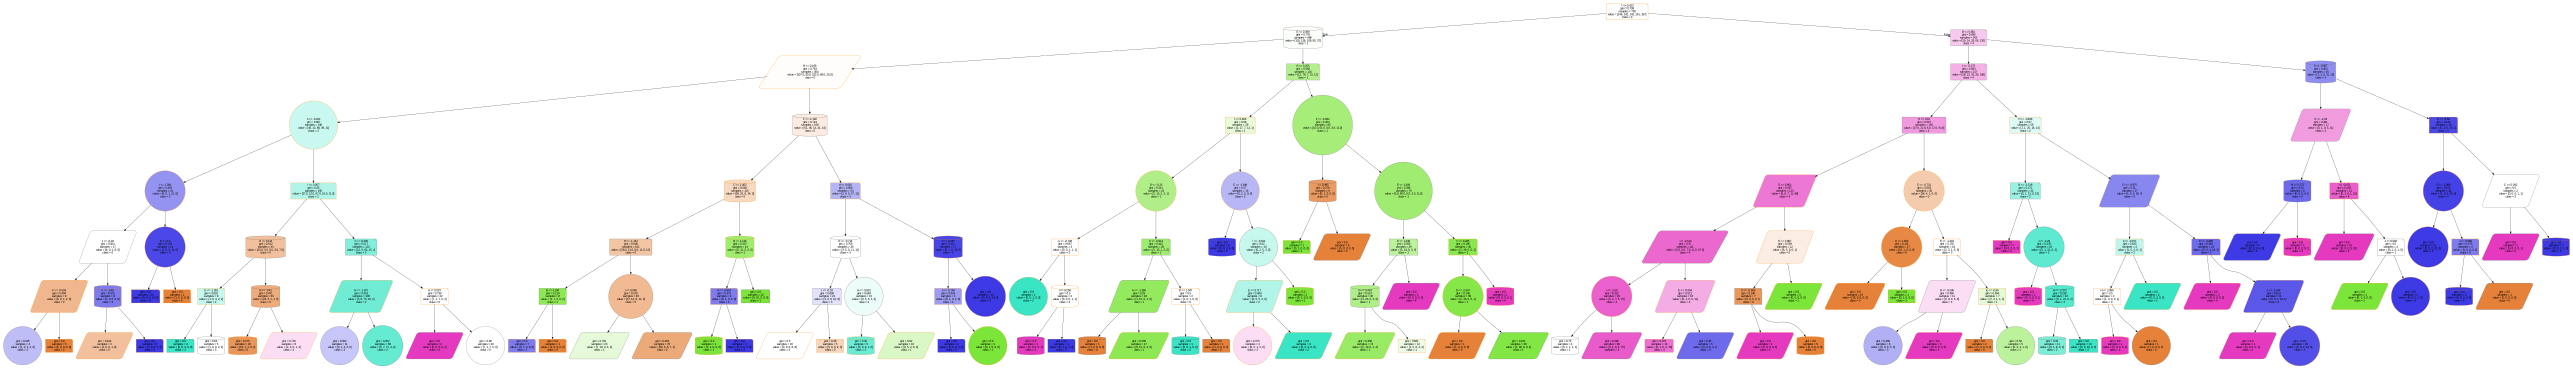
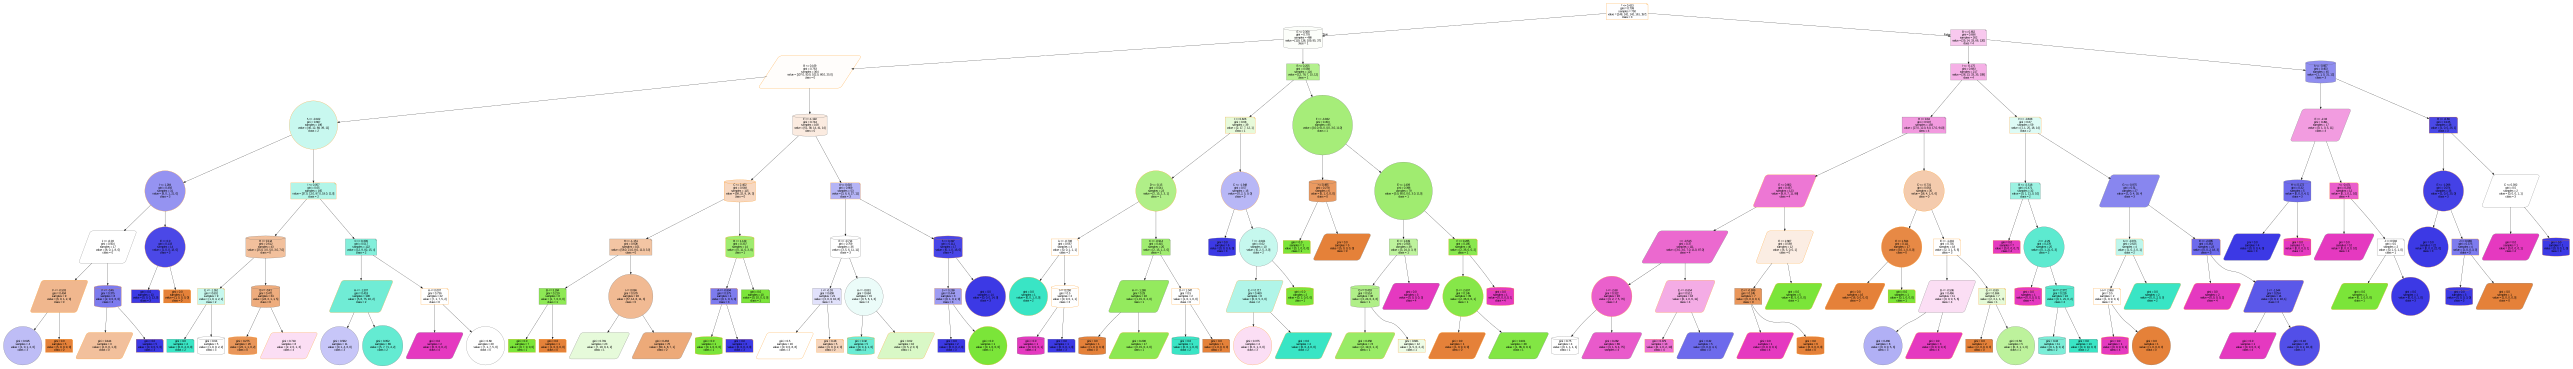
node "gini = 0.0 samples = 7 value = [0, 7, 0, 0, 0] class = 1": fillcolor #7d7bee -> #7be539
